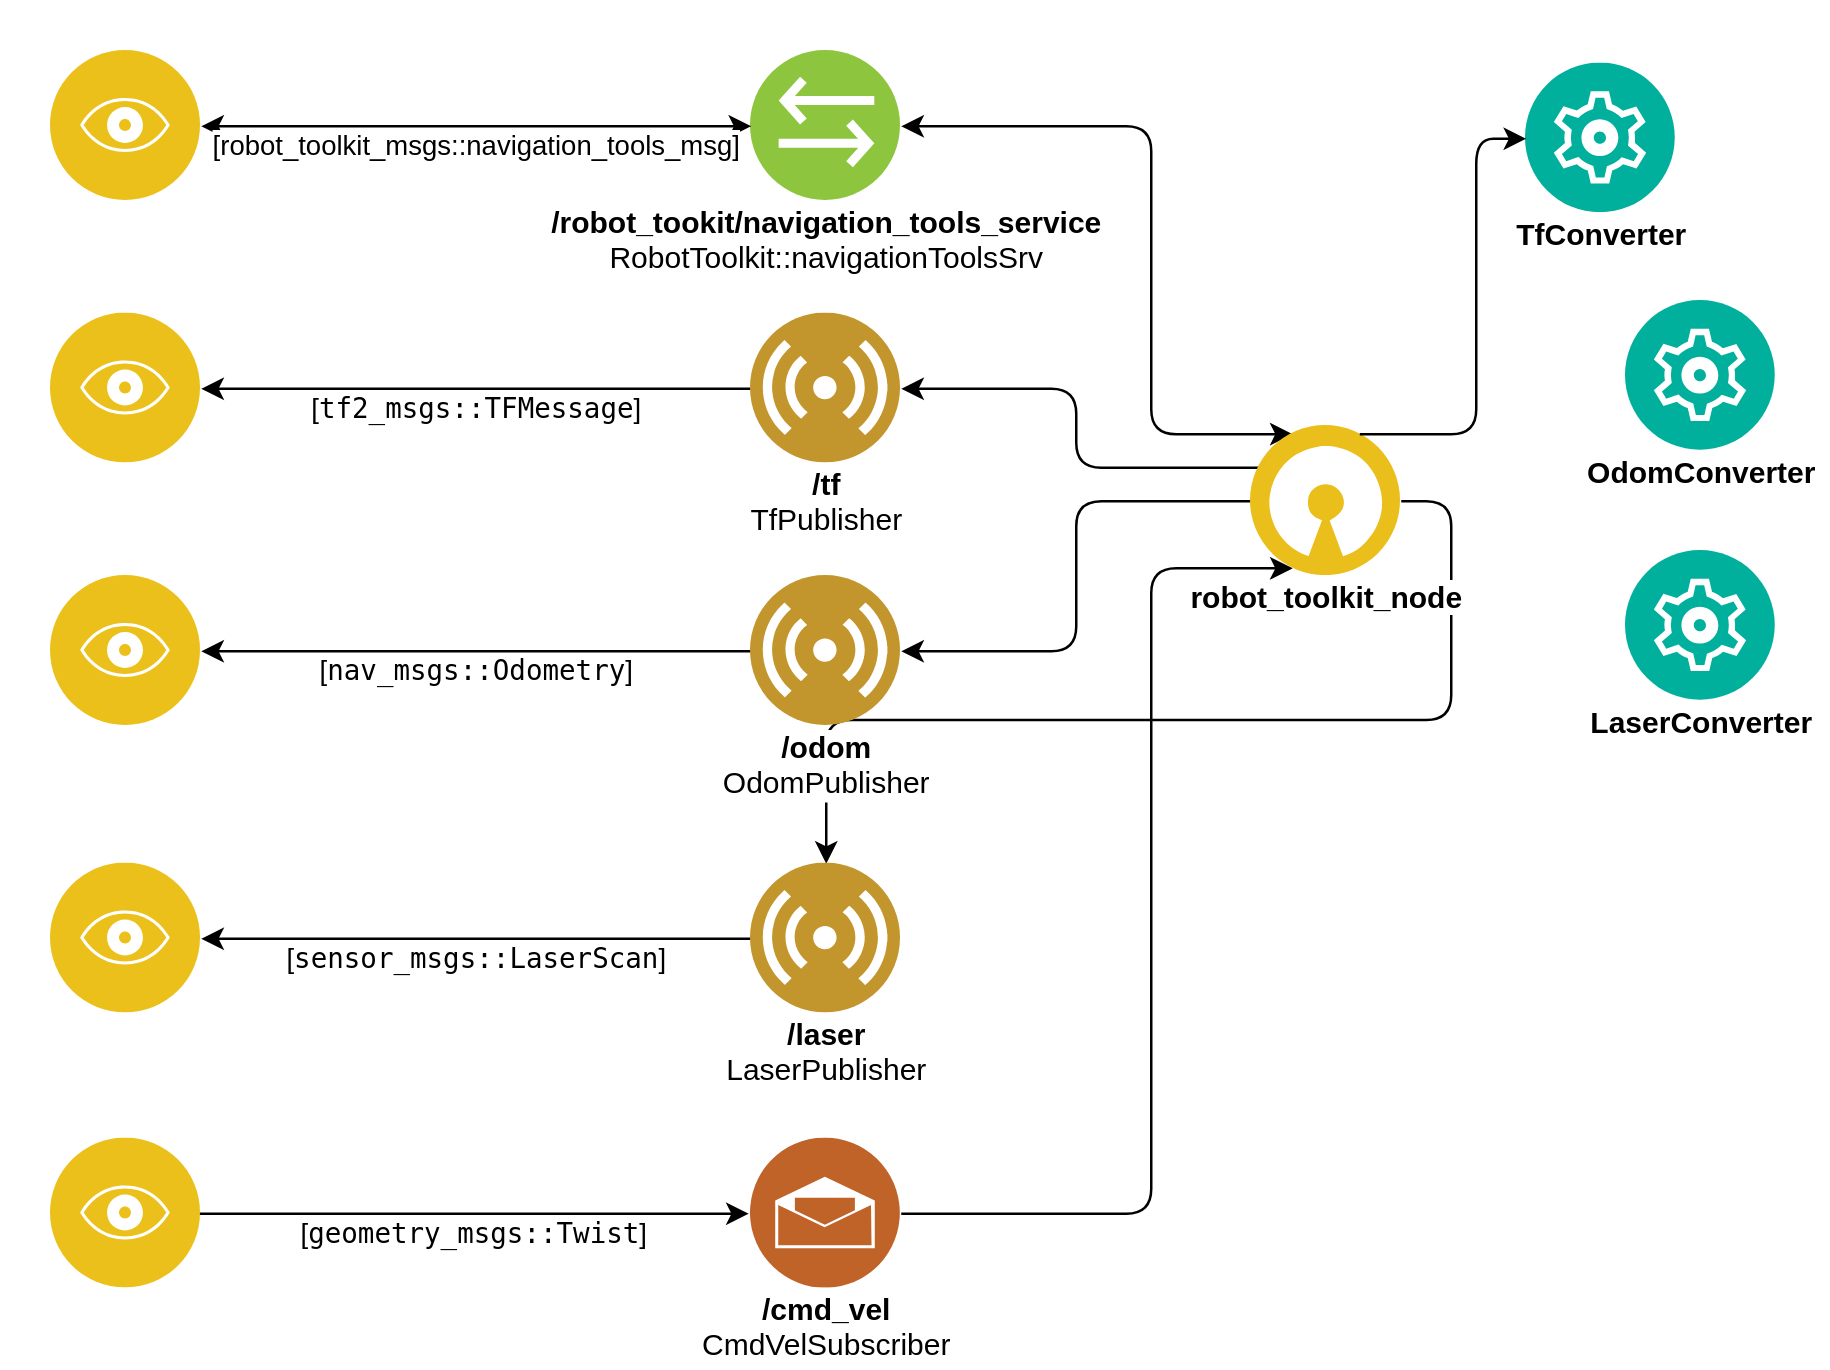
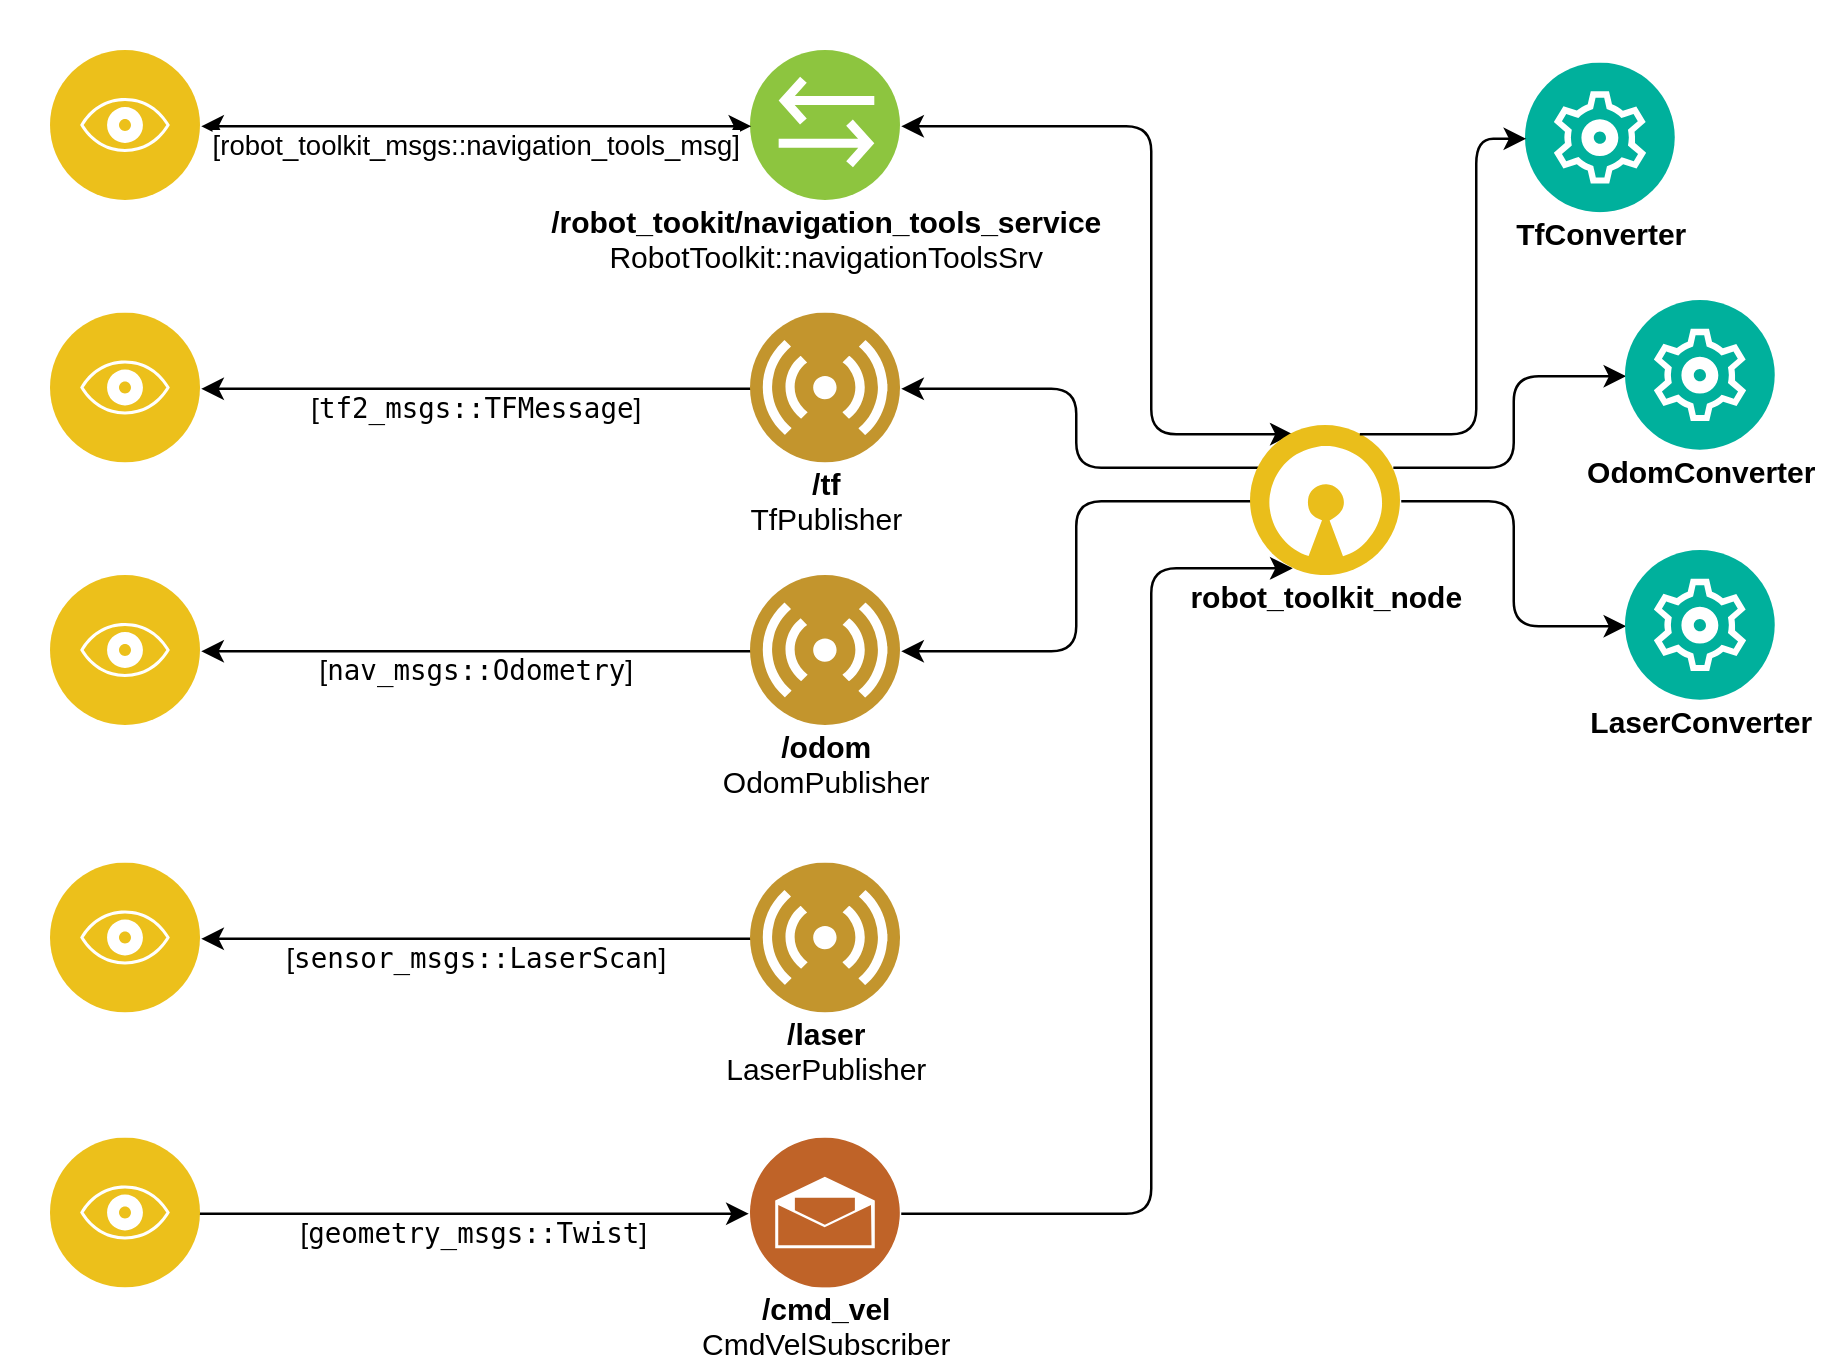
edge "robot_toolkit_node" -> "OdomConverter": added
edge "robot_toolkit_node" -> "/laser LaserPublisher": now "robot_toolkit_node" -> "LaserConverter"
